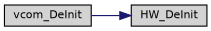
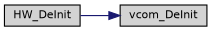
edge "vcom_DeInit" -> "HW_DeInit": reversed
